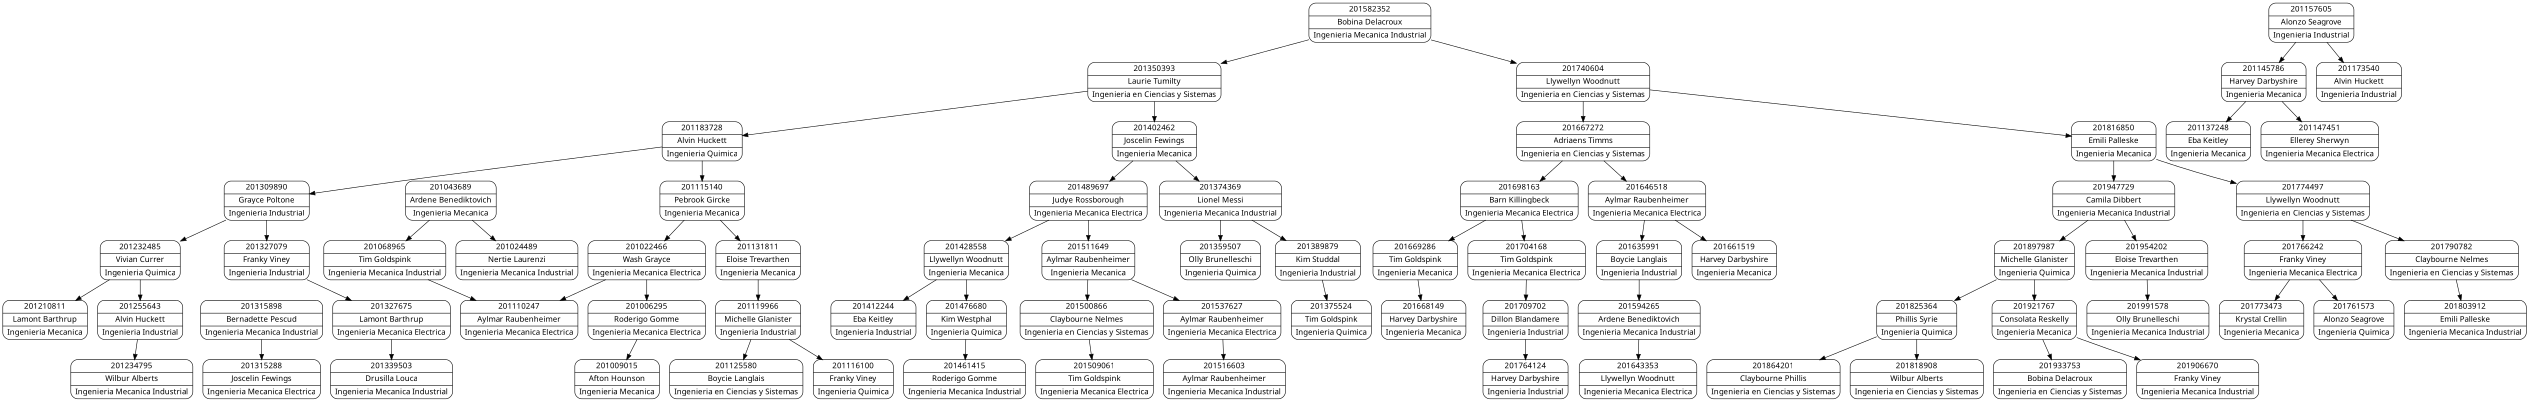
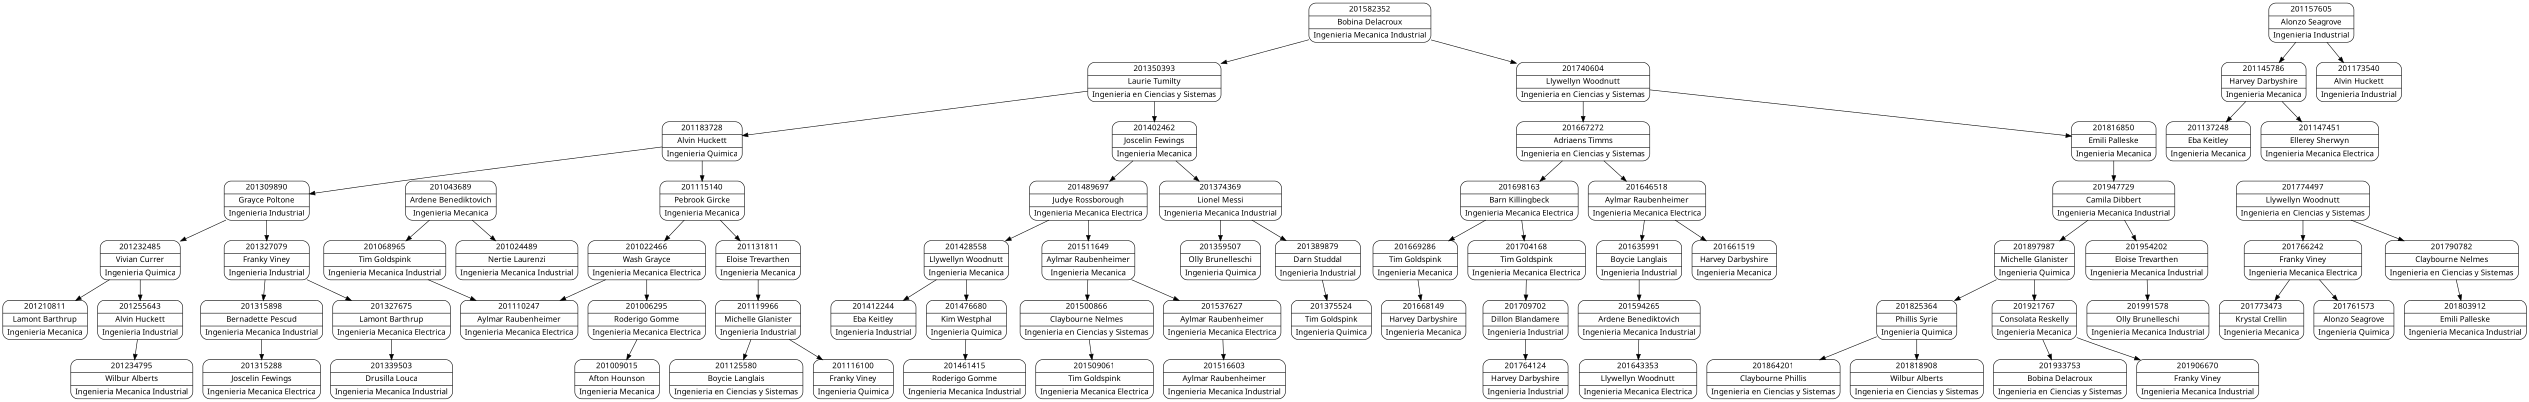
edge "201816850" -> "201774497": removed
node "201389879": text "Kim Studdal" -> "Darn Studdal"
edge "201327079" -> "201315898": added
